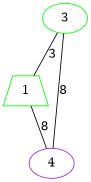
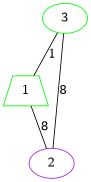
edge "3" -- "1": label "3" -> "1"
node "4": label "4" -> "2"
